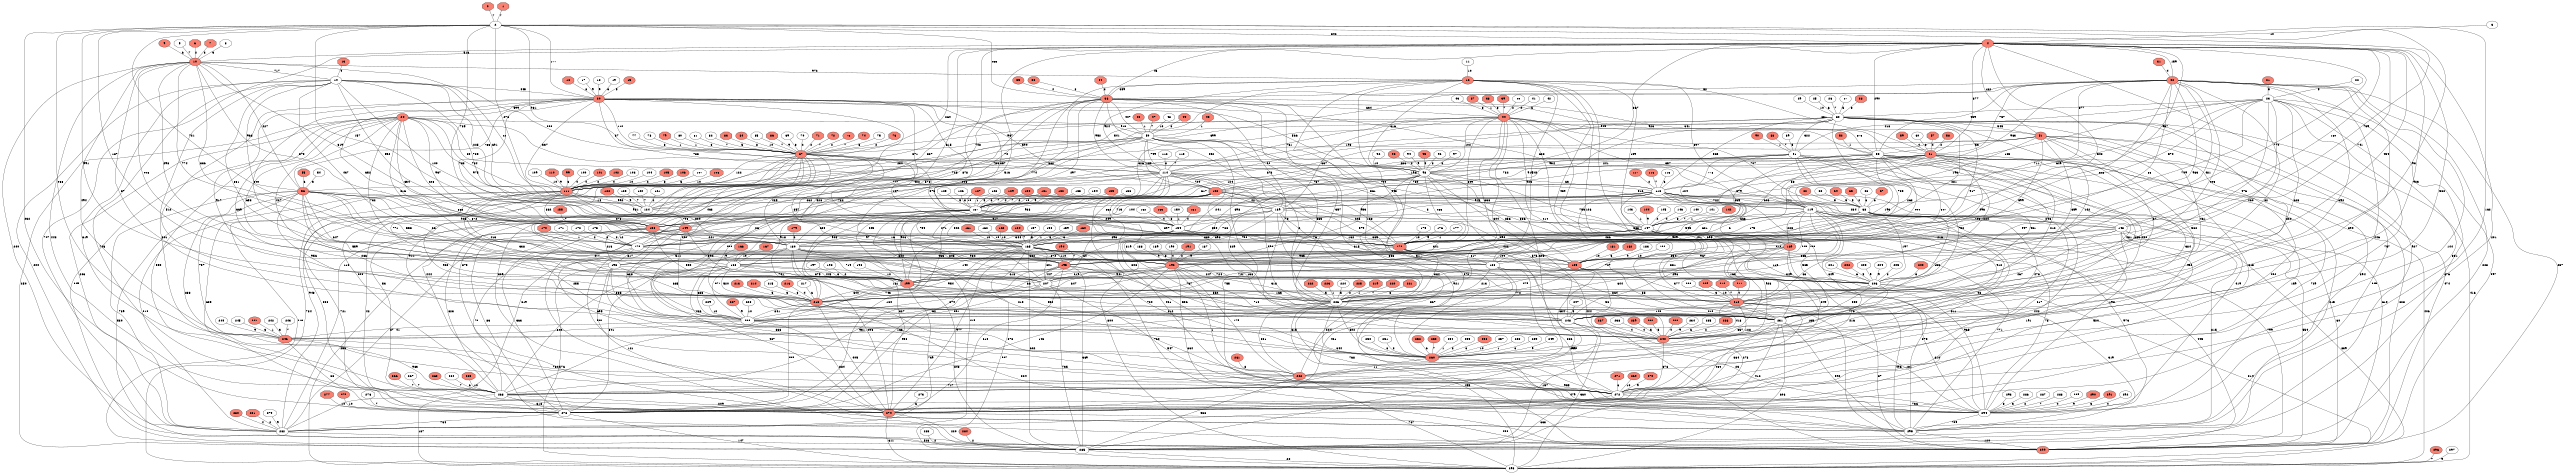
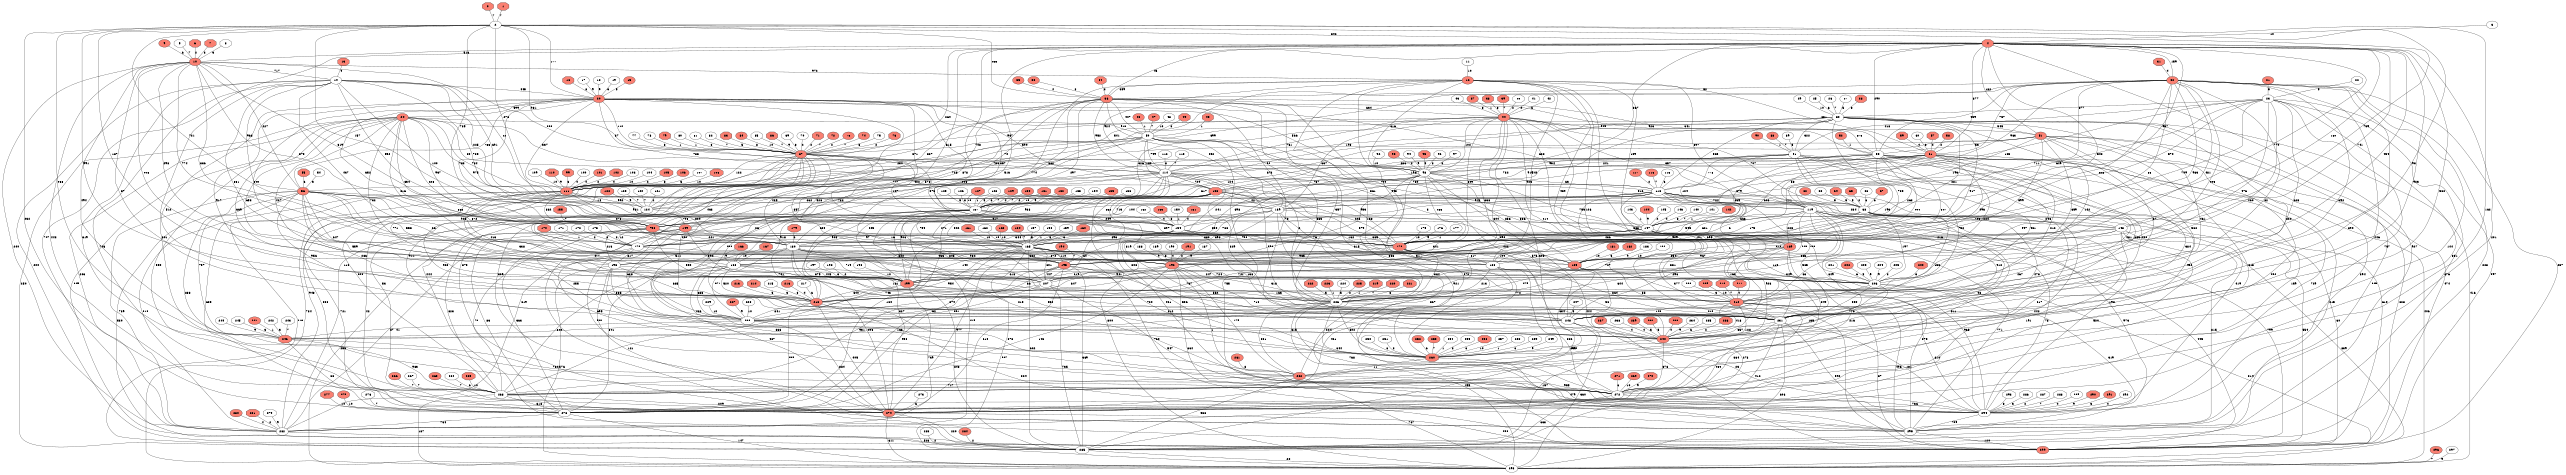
node "156": label "156" -> "756"
